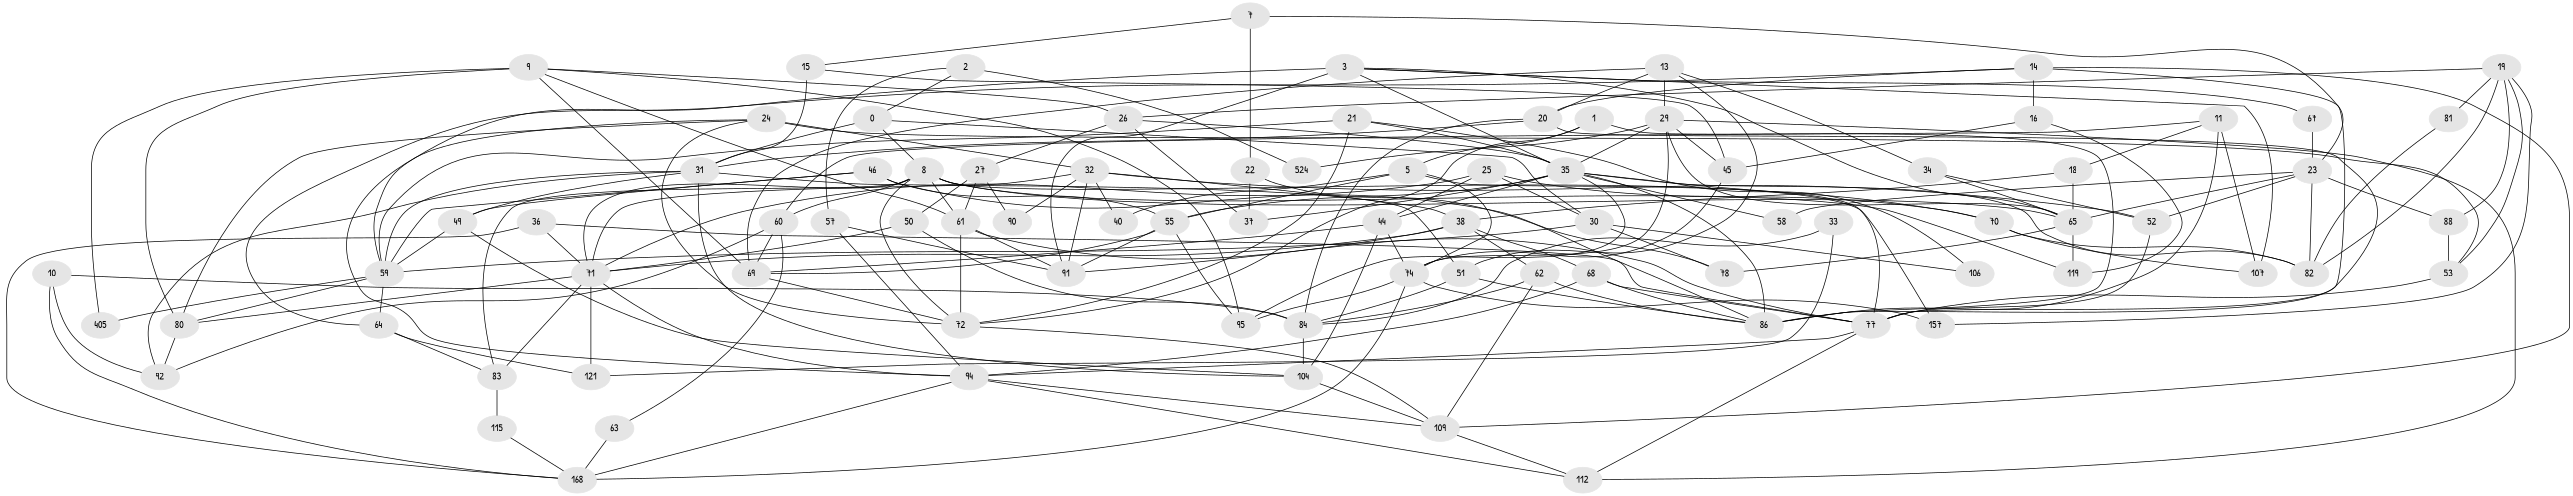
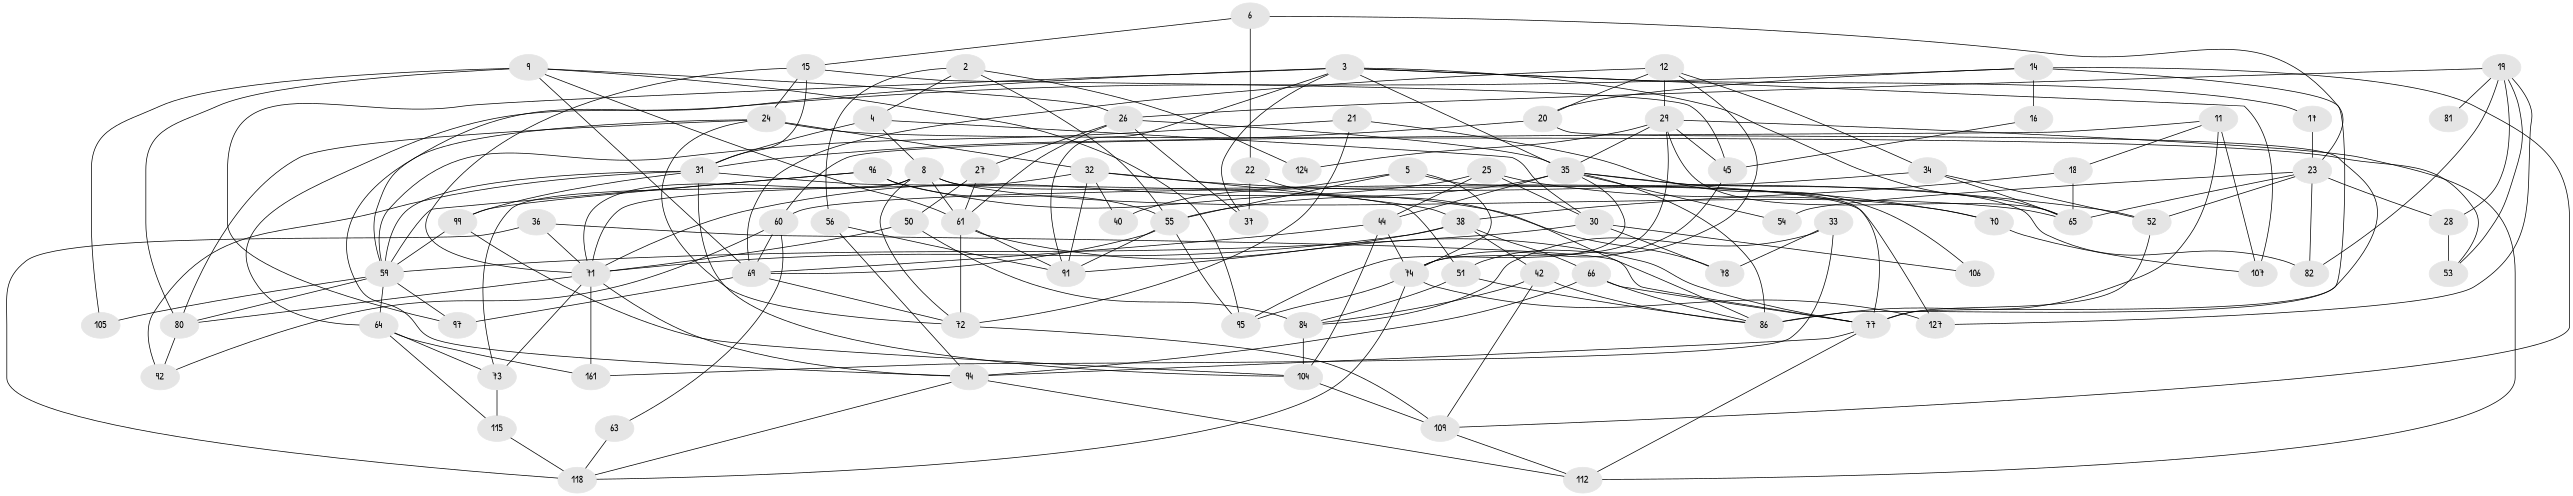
node "7": label "7" -> "6"
node "13": label "13" -> "12"
edge "15" -- "24": added
node "0": label "0" -> "4"
node "1": removed
node "67": label "67" -> "17"
edge "2" -- "55": added
edge "21" -- "35": removed
edge "15" -- "71": added
edge "26" -- "61": added
edge "20" -- "84": removed
node "46": label "46" -> "96"
node "524": label "524" -> "124"
edge "81" -- "82": removed
edge "8" -- "60": now "34" -- "60"
edge "35" -- "37": now "3" -- "37"
node "49": label "49" -> "99"
node "57": label "57" -> "56"
node "90": removed
node "58": label "58" -> "54"
node "88": label "88" -> "28"
edge "70" -- "82": removed
edge "65" -- "78": now "33" -- "78"
node "10": removed
node "62": label "62" -> "42"
node "68": label "68" -> "66"
node "119": removed
edge "53" -- "77": removed
node "405": label "405" -> "105"
node "97": added
node "157": label "157" -> "127"
edge "64" -- "115": added
node "83": label "83" -> "73"
node "121": label "121" -> "161"
edge "94" -- "109": removed
node "168": label "168" -> "118"
